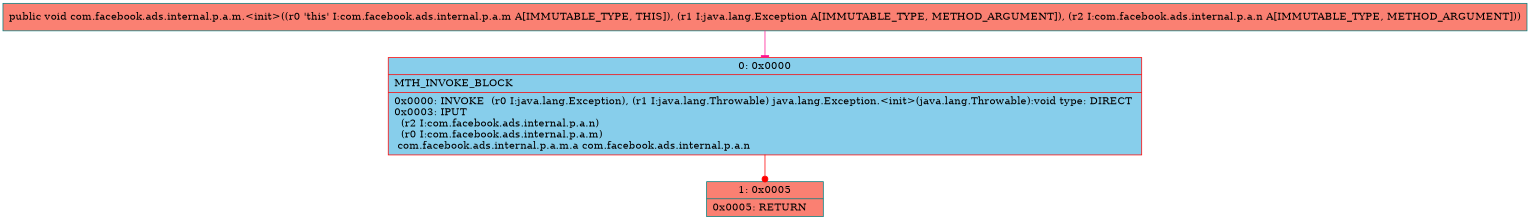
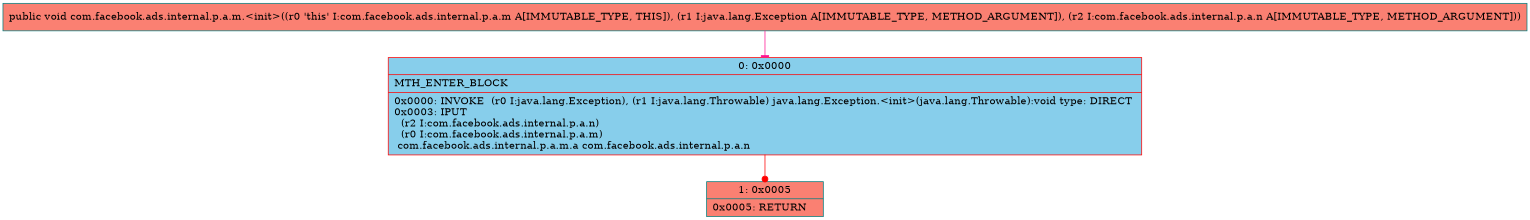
node "0: 0x0000": text "MTH_INVOKE_BLOCK" -> "MTH_ENTER_BLOCK"
